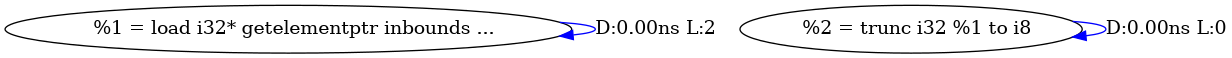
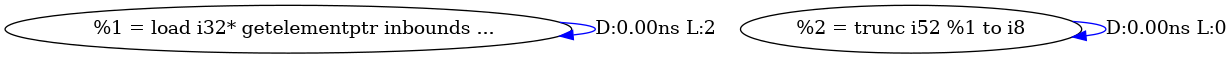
node "%2 = trunc i32 %1 to i8": label "%2 = trunc i32 %1 to i8" -> "%2 = trunc i52 %1 to i8"
